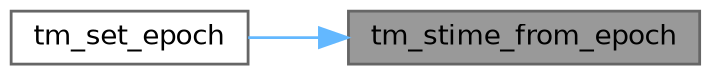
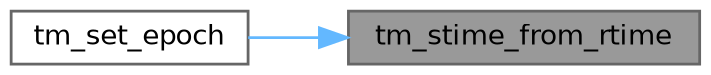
node "tm_stime_from_epoch": label "tm_stime_from_epoch" -> "tm_stime_from_rtime"
